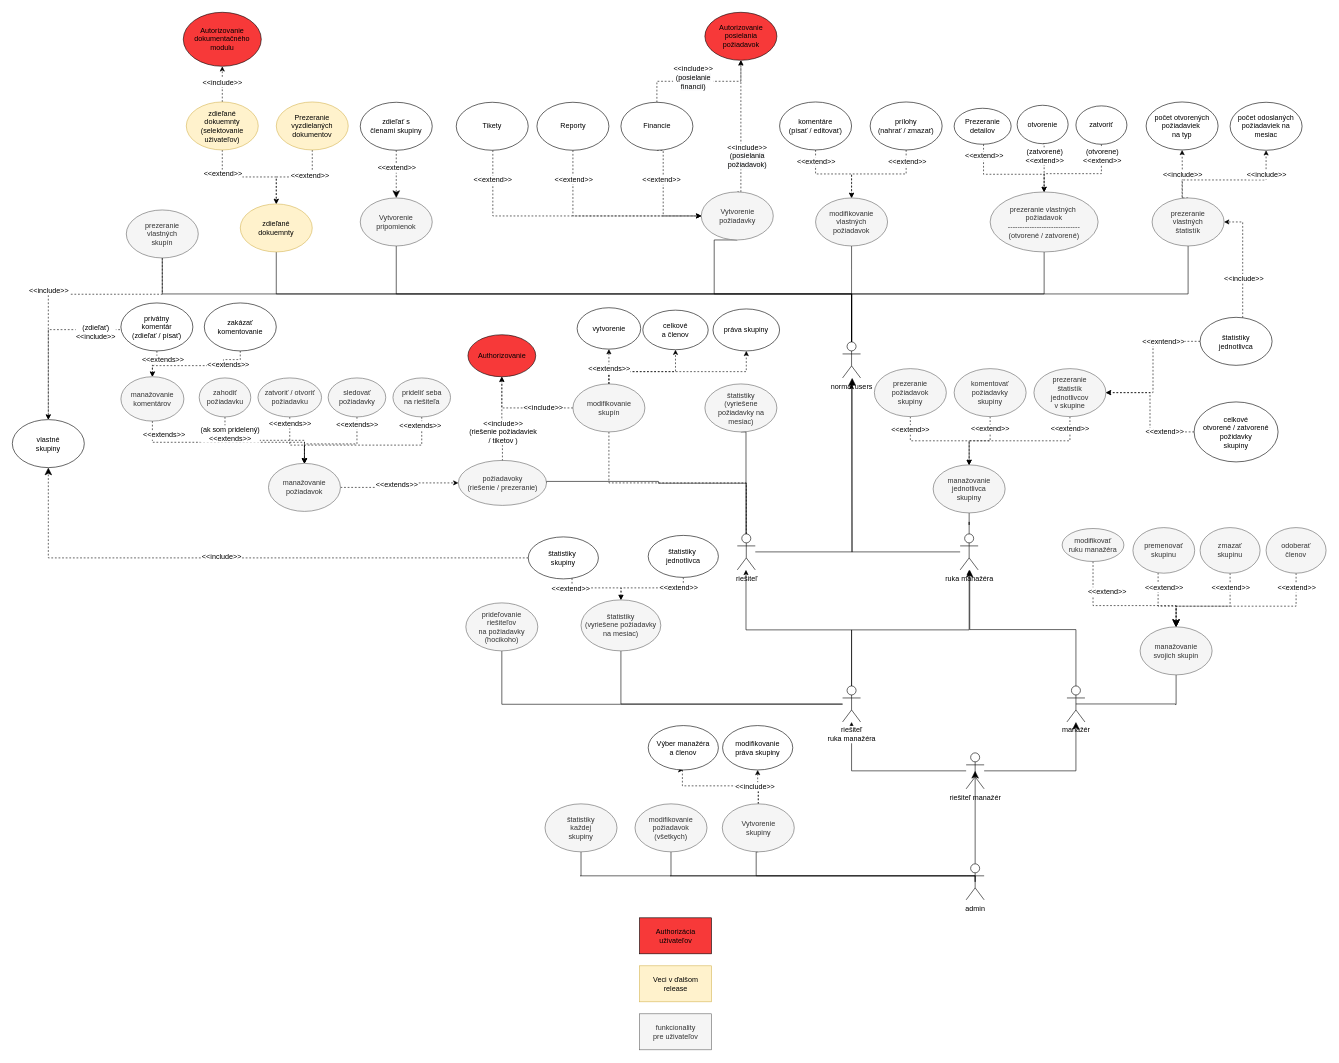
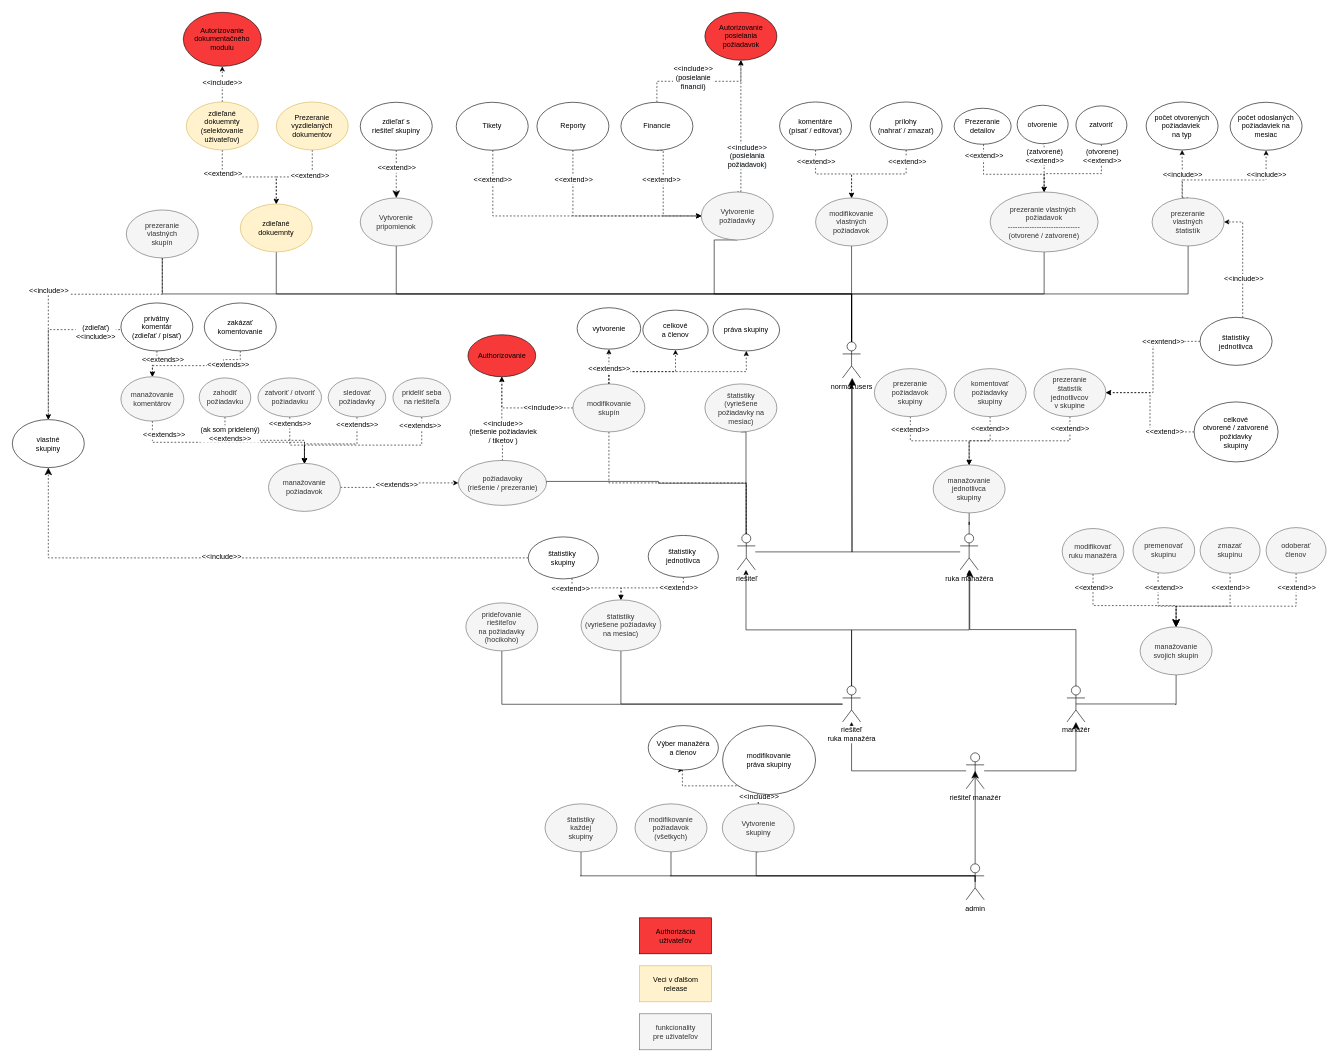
node "zdieľať s členami skupiny": label "zdieľať s členami skupiny" -> "zdieľať s riešiteľ skupiny"
node "modifikovať ruku manažéra": size 62x33 -> 62x46
node "modifikovanie práva skupiny": size 70x44 -> 93x69
